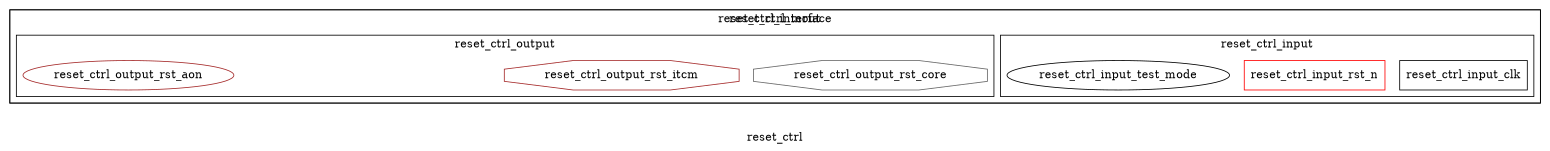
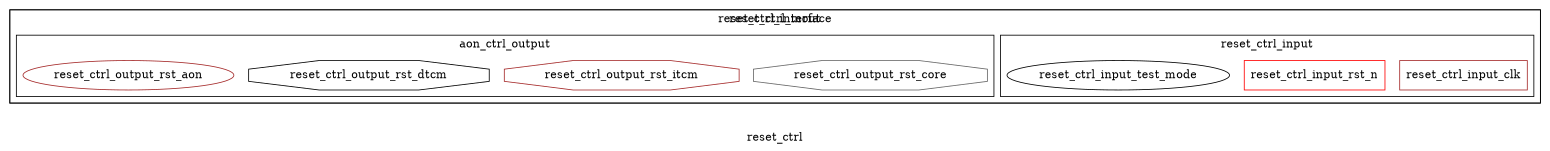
cluster "reset_ctrl_output": label "reset_ctrl_output" -> "aon_ctrl_output"
node "reset_ctrl_output_rst_dtcm": added
node "reset_ctrl_input_clk": color black -> brown
